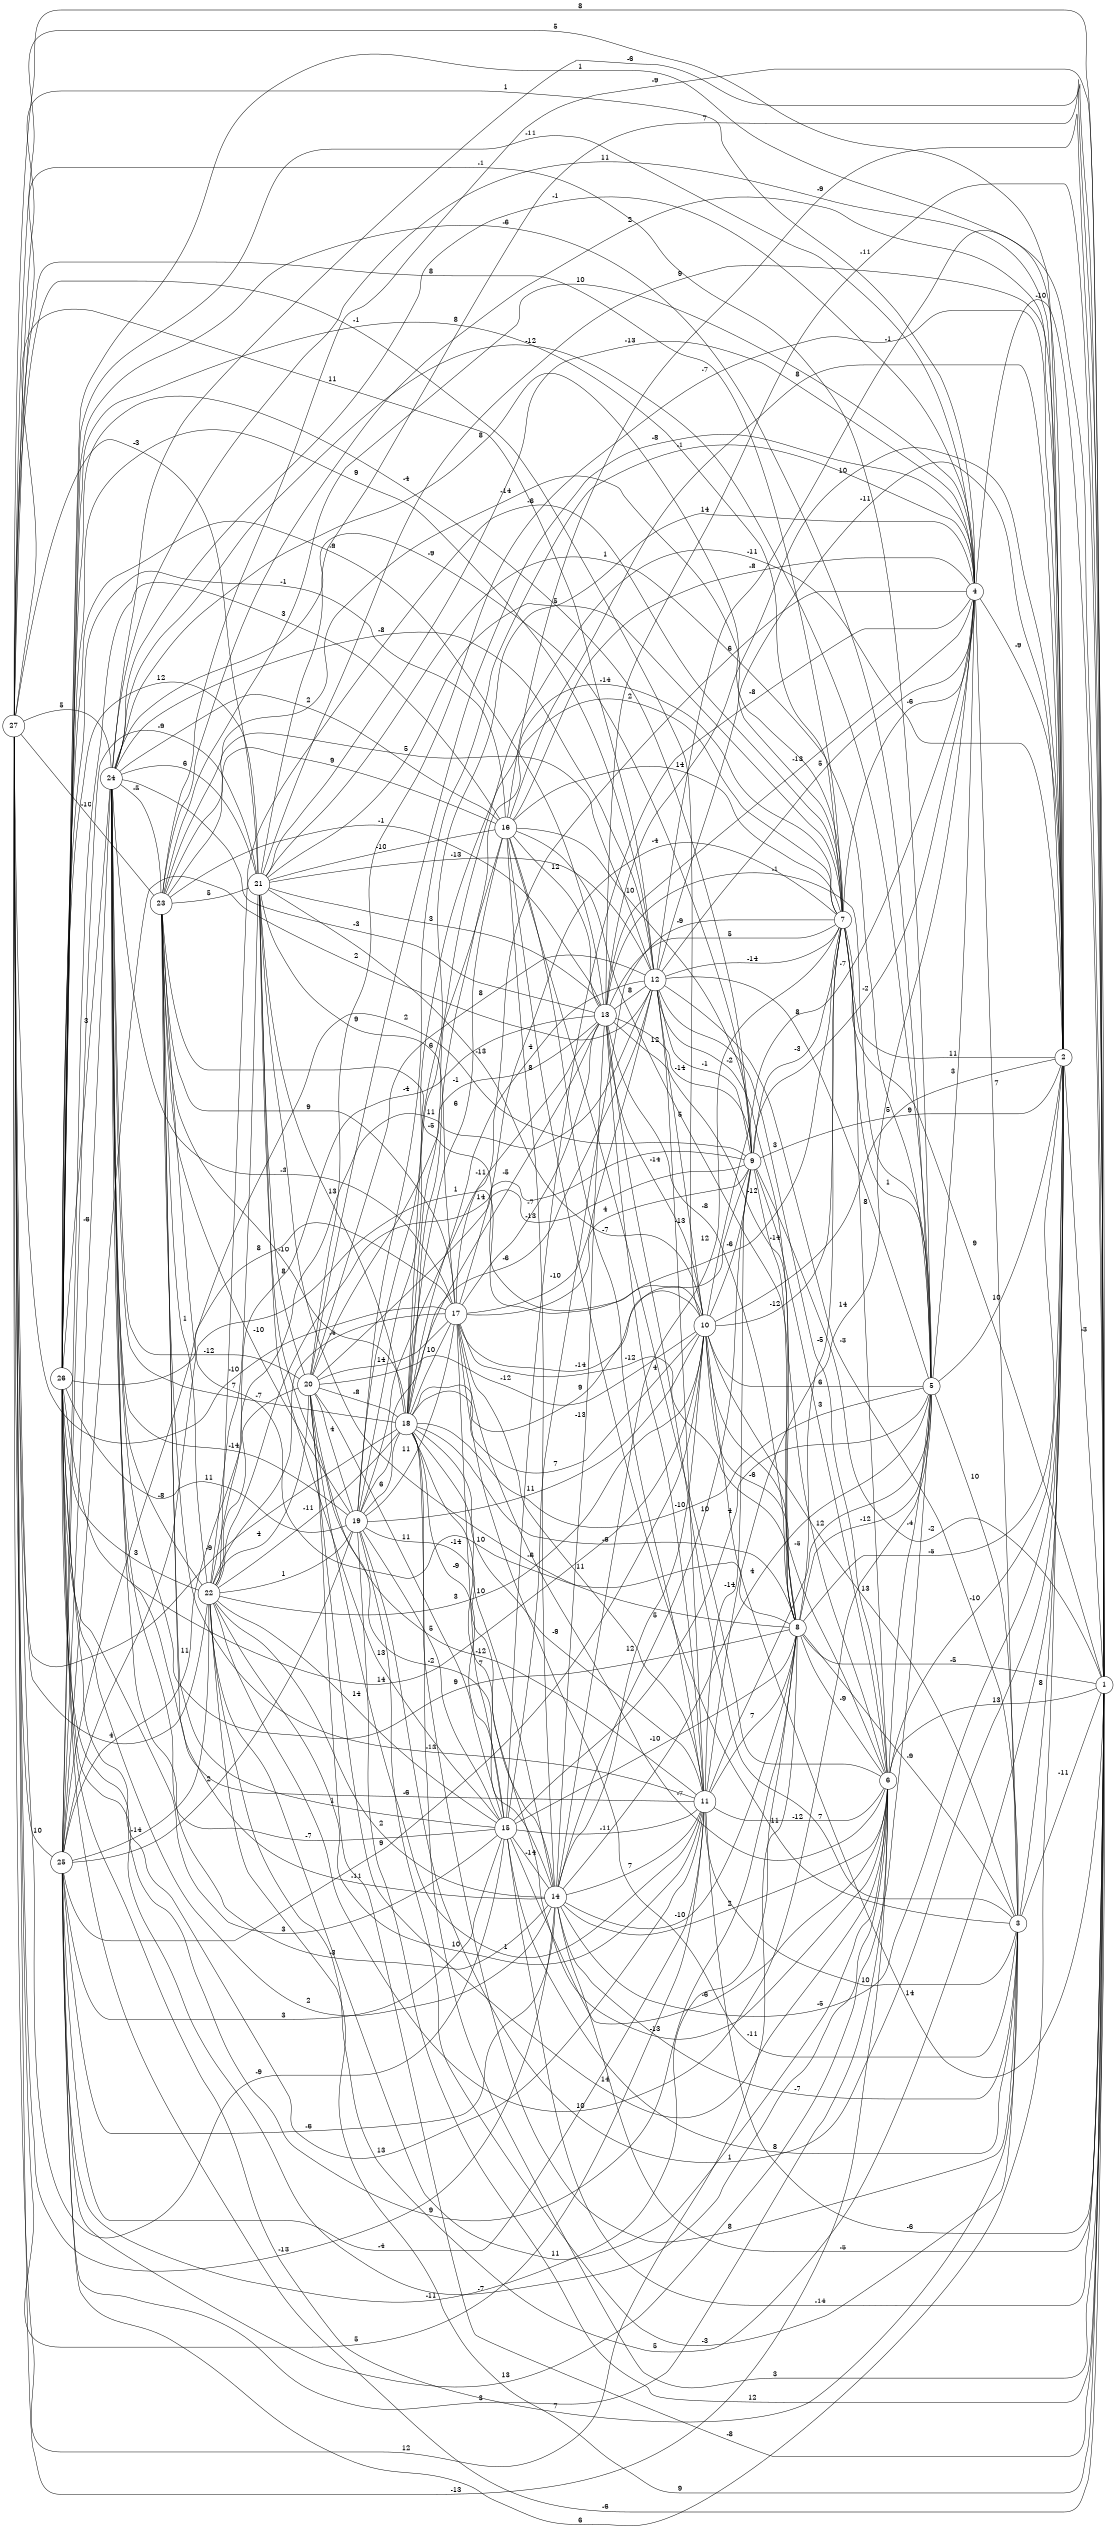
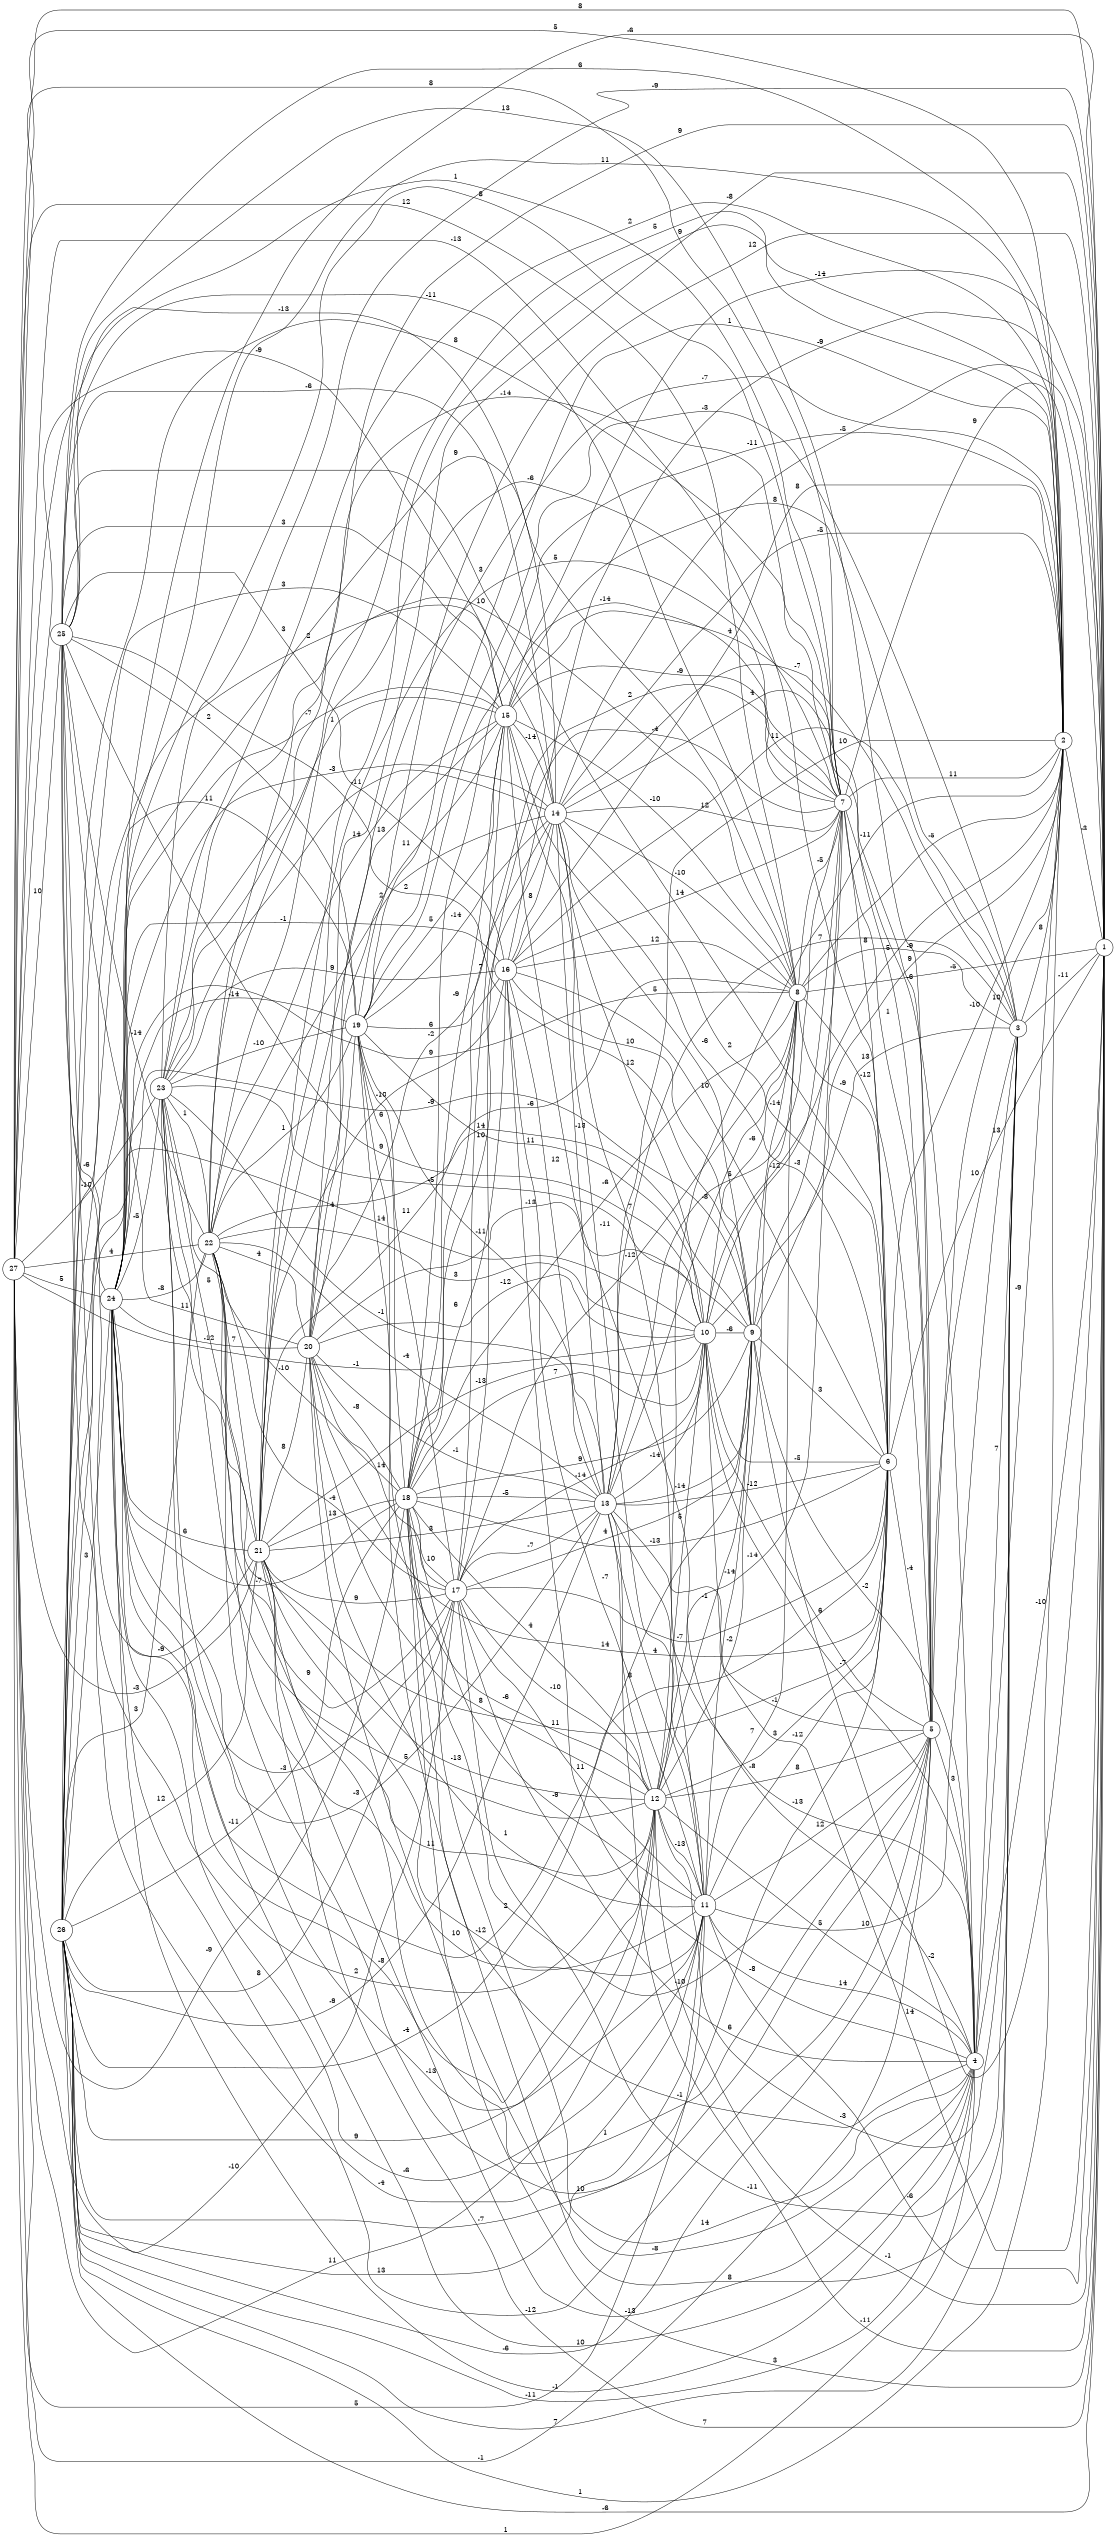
edge "24" -- "16": now "24" -- "6"
edge "18" -- "22": now "18" -- "26"
